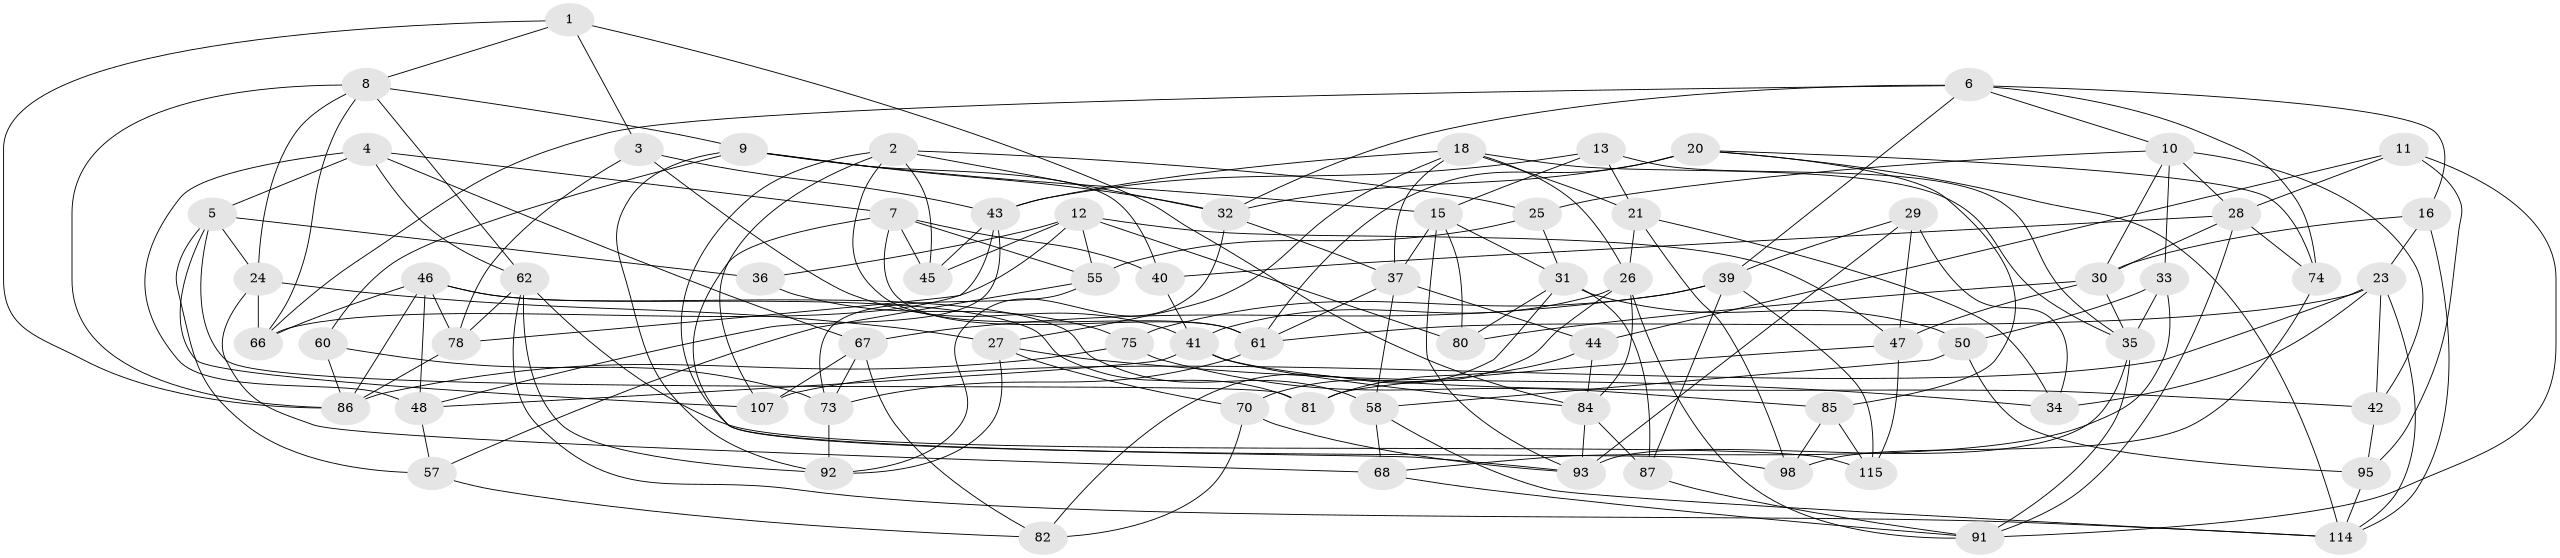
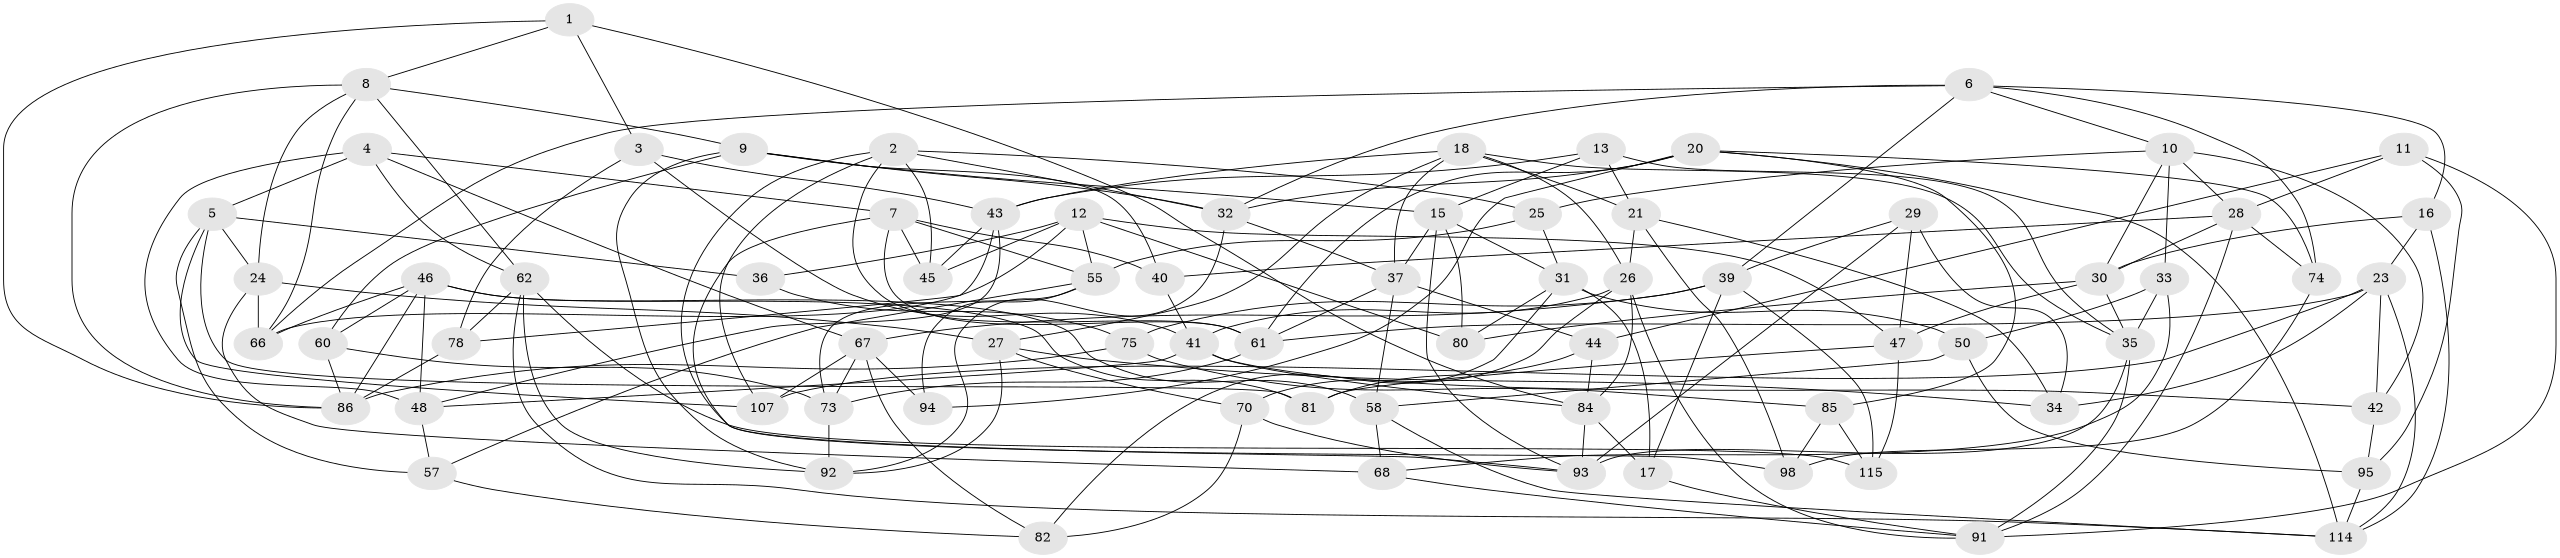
edge "46" -- "78": now "46" -- "60"
node "94": added
node "87": label "87" -> "17"
